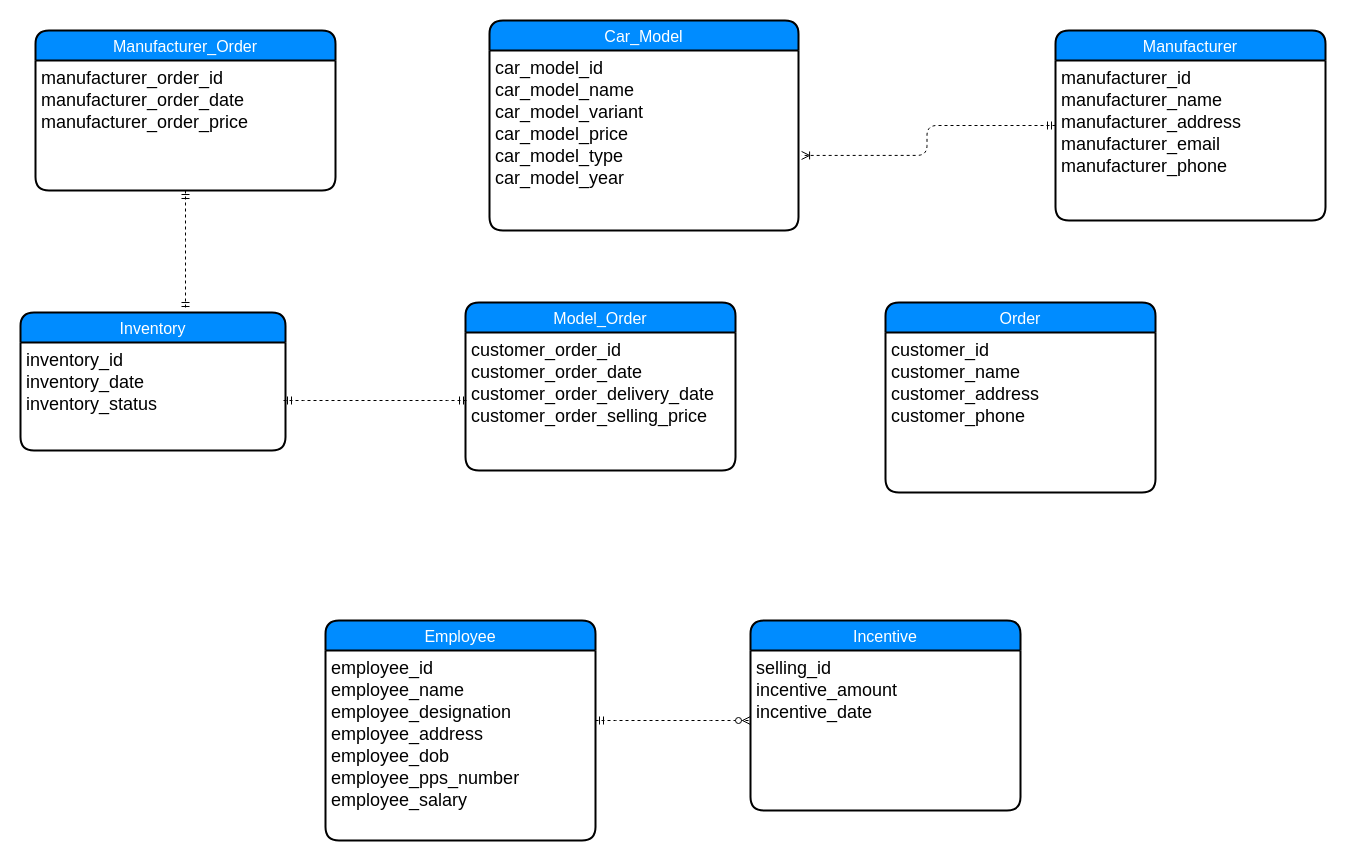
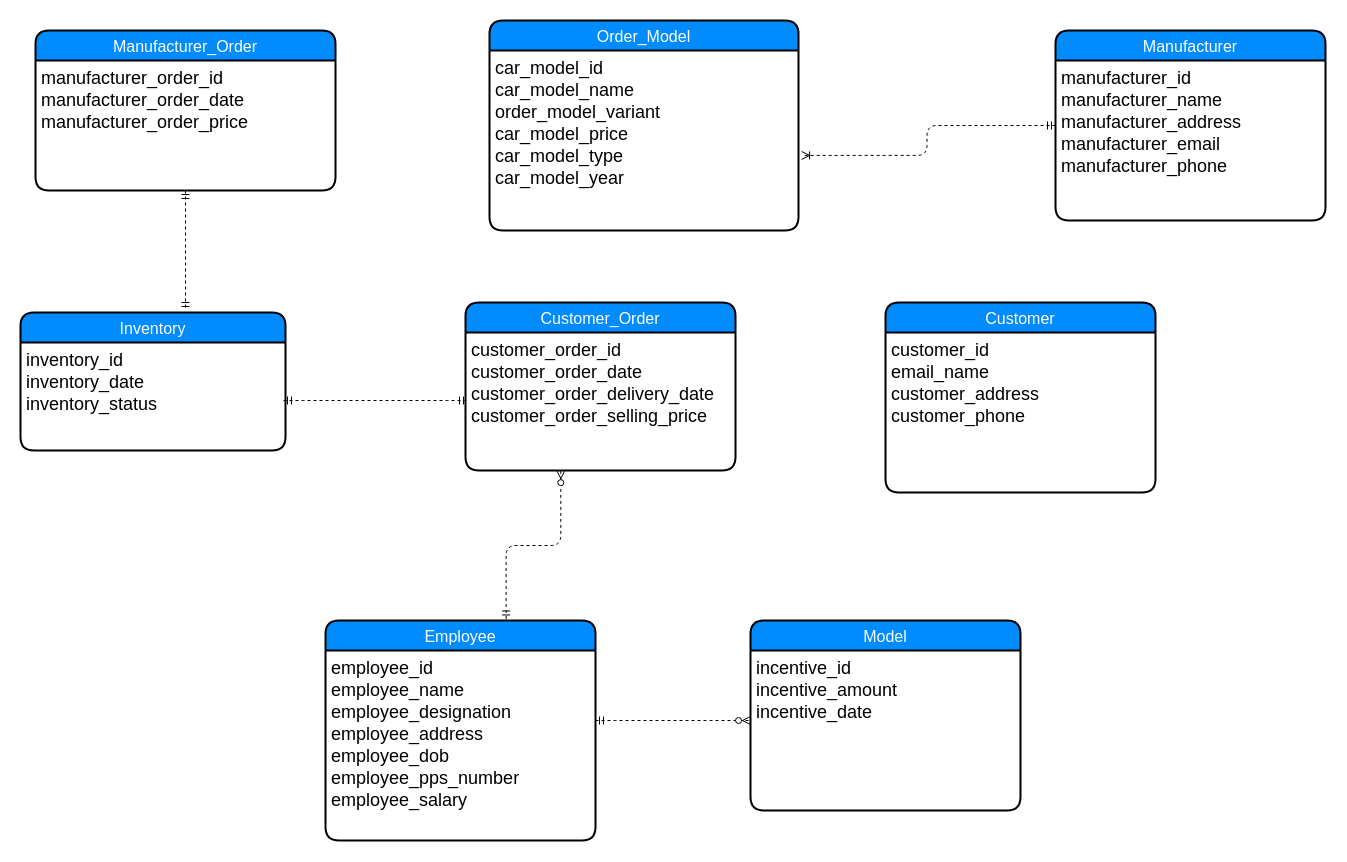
node "Car_Model": label "Car_Model" -> "Order_Model"
node "car_model_id car_model_name car_model_variant car_model_price car_model_type car_model_year": label "car_model_id car_model_name car_model_variant car_model_price car_model_type car_model_year" -> "car_model_id car_model_name order_model_variant car_model_price car_model_type car_model_year"
node "Model_Order": label "Model_Order" -> "Customer_Order"
node "Order": label "Order" -> "Customer"
node "customer_id customer_name customer_address customer_phone": label "customer_id customer_name customer_address customer_phone" -> "customer_id email_name customer_address customer_phone"
edge "customer_order_id customer_order_date customer_order_delivery_date customer_order_selling_price" -- "Employee": added
node "Incentive": label "Incentive" -> "Model"
node "selling_id incentive_amount incentive_date": label "selling_id incentive_amount incentive_date" -> "incentive_id incentive_amount incentive_date"
